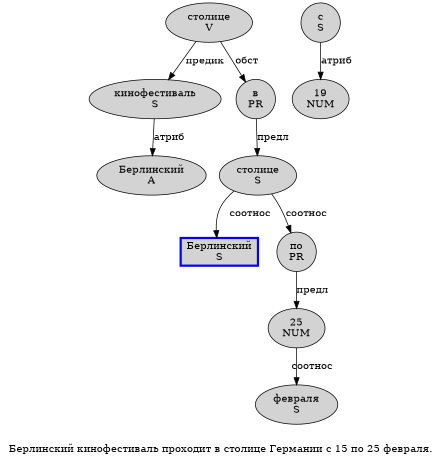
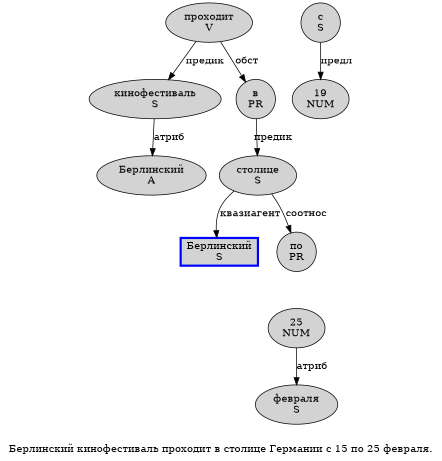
node "столице V": label "столице V" -> "проходит V"
edge "с S" -> "19 NUM": label "атриб" -> "предл"
edge "в PR" -> "столице S": label "предл" -> "предик"
edge "столице S" -> "Берлинский S": label "соотнос" -> "квазиагент"
edge "по PR" -> "25 NUM": removed, label "предл"
edge "25 NUM" -> "февраля S": label "соотнос" -> "атриб"
